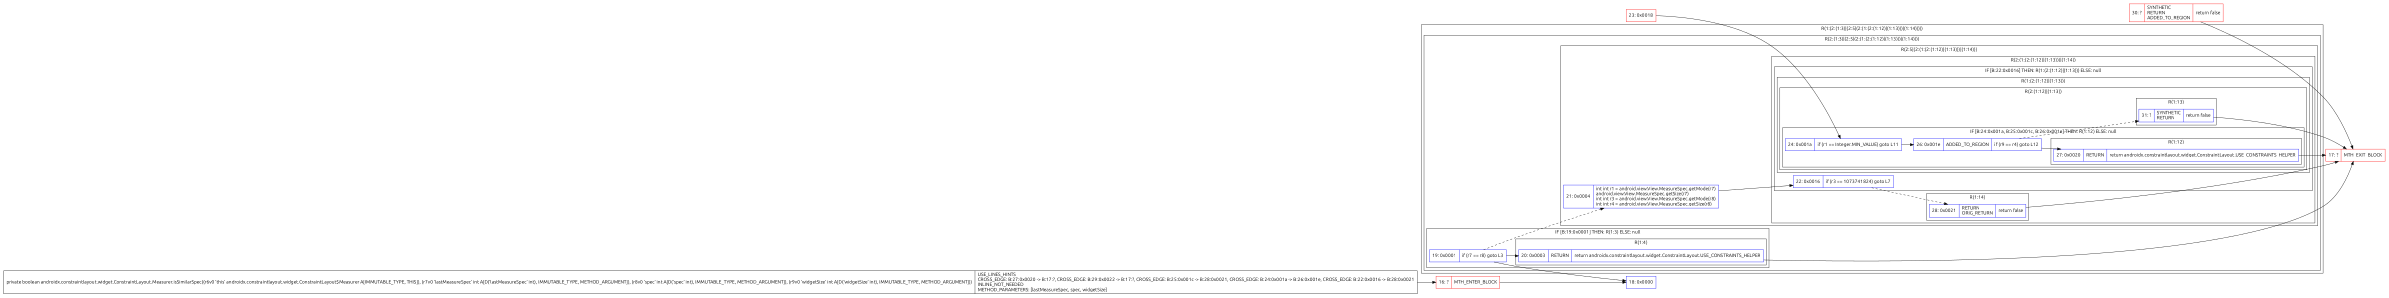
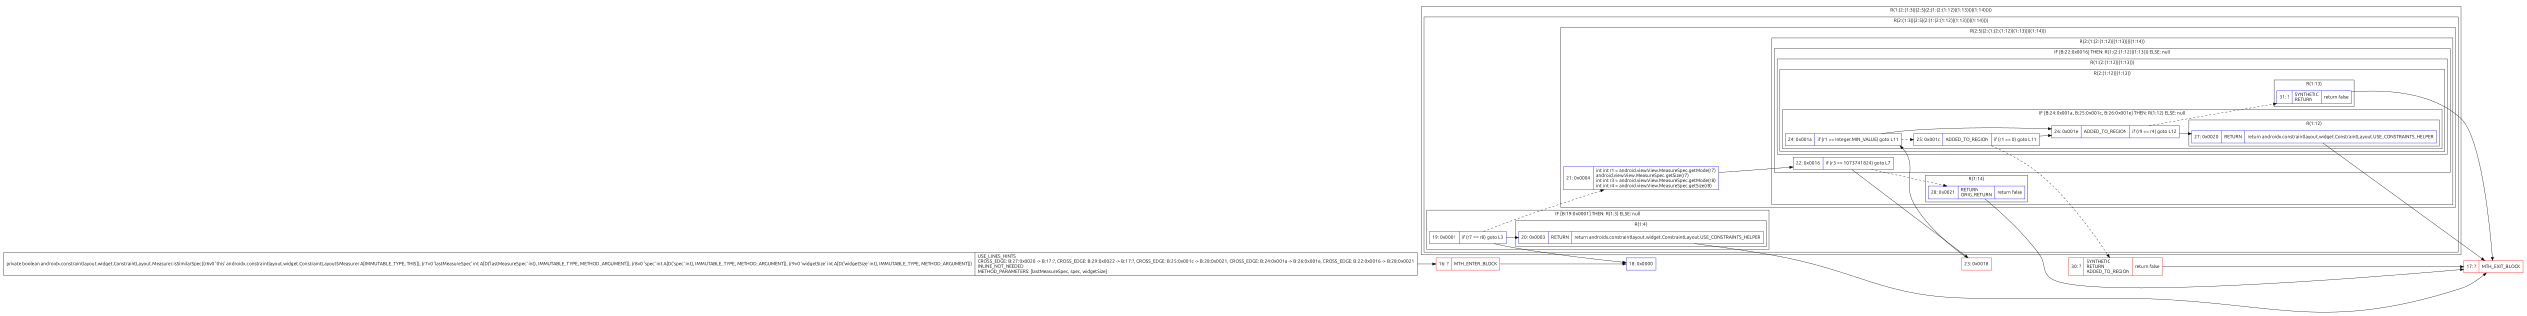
node "25: 0x001c": added
edge "22: 0x0016" -> "23: 0x0018": added
